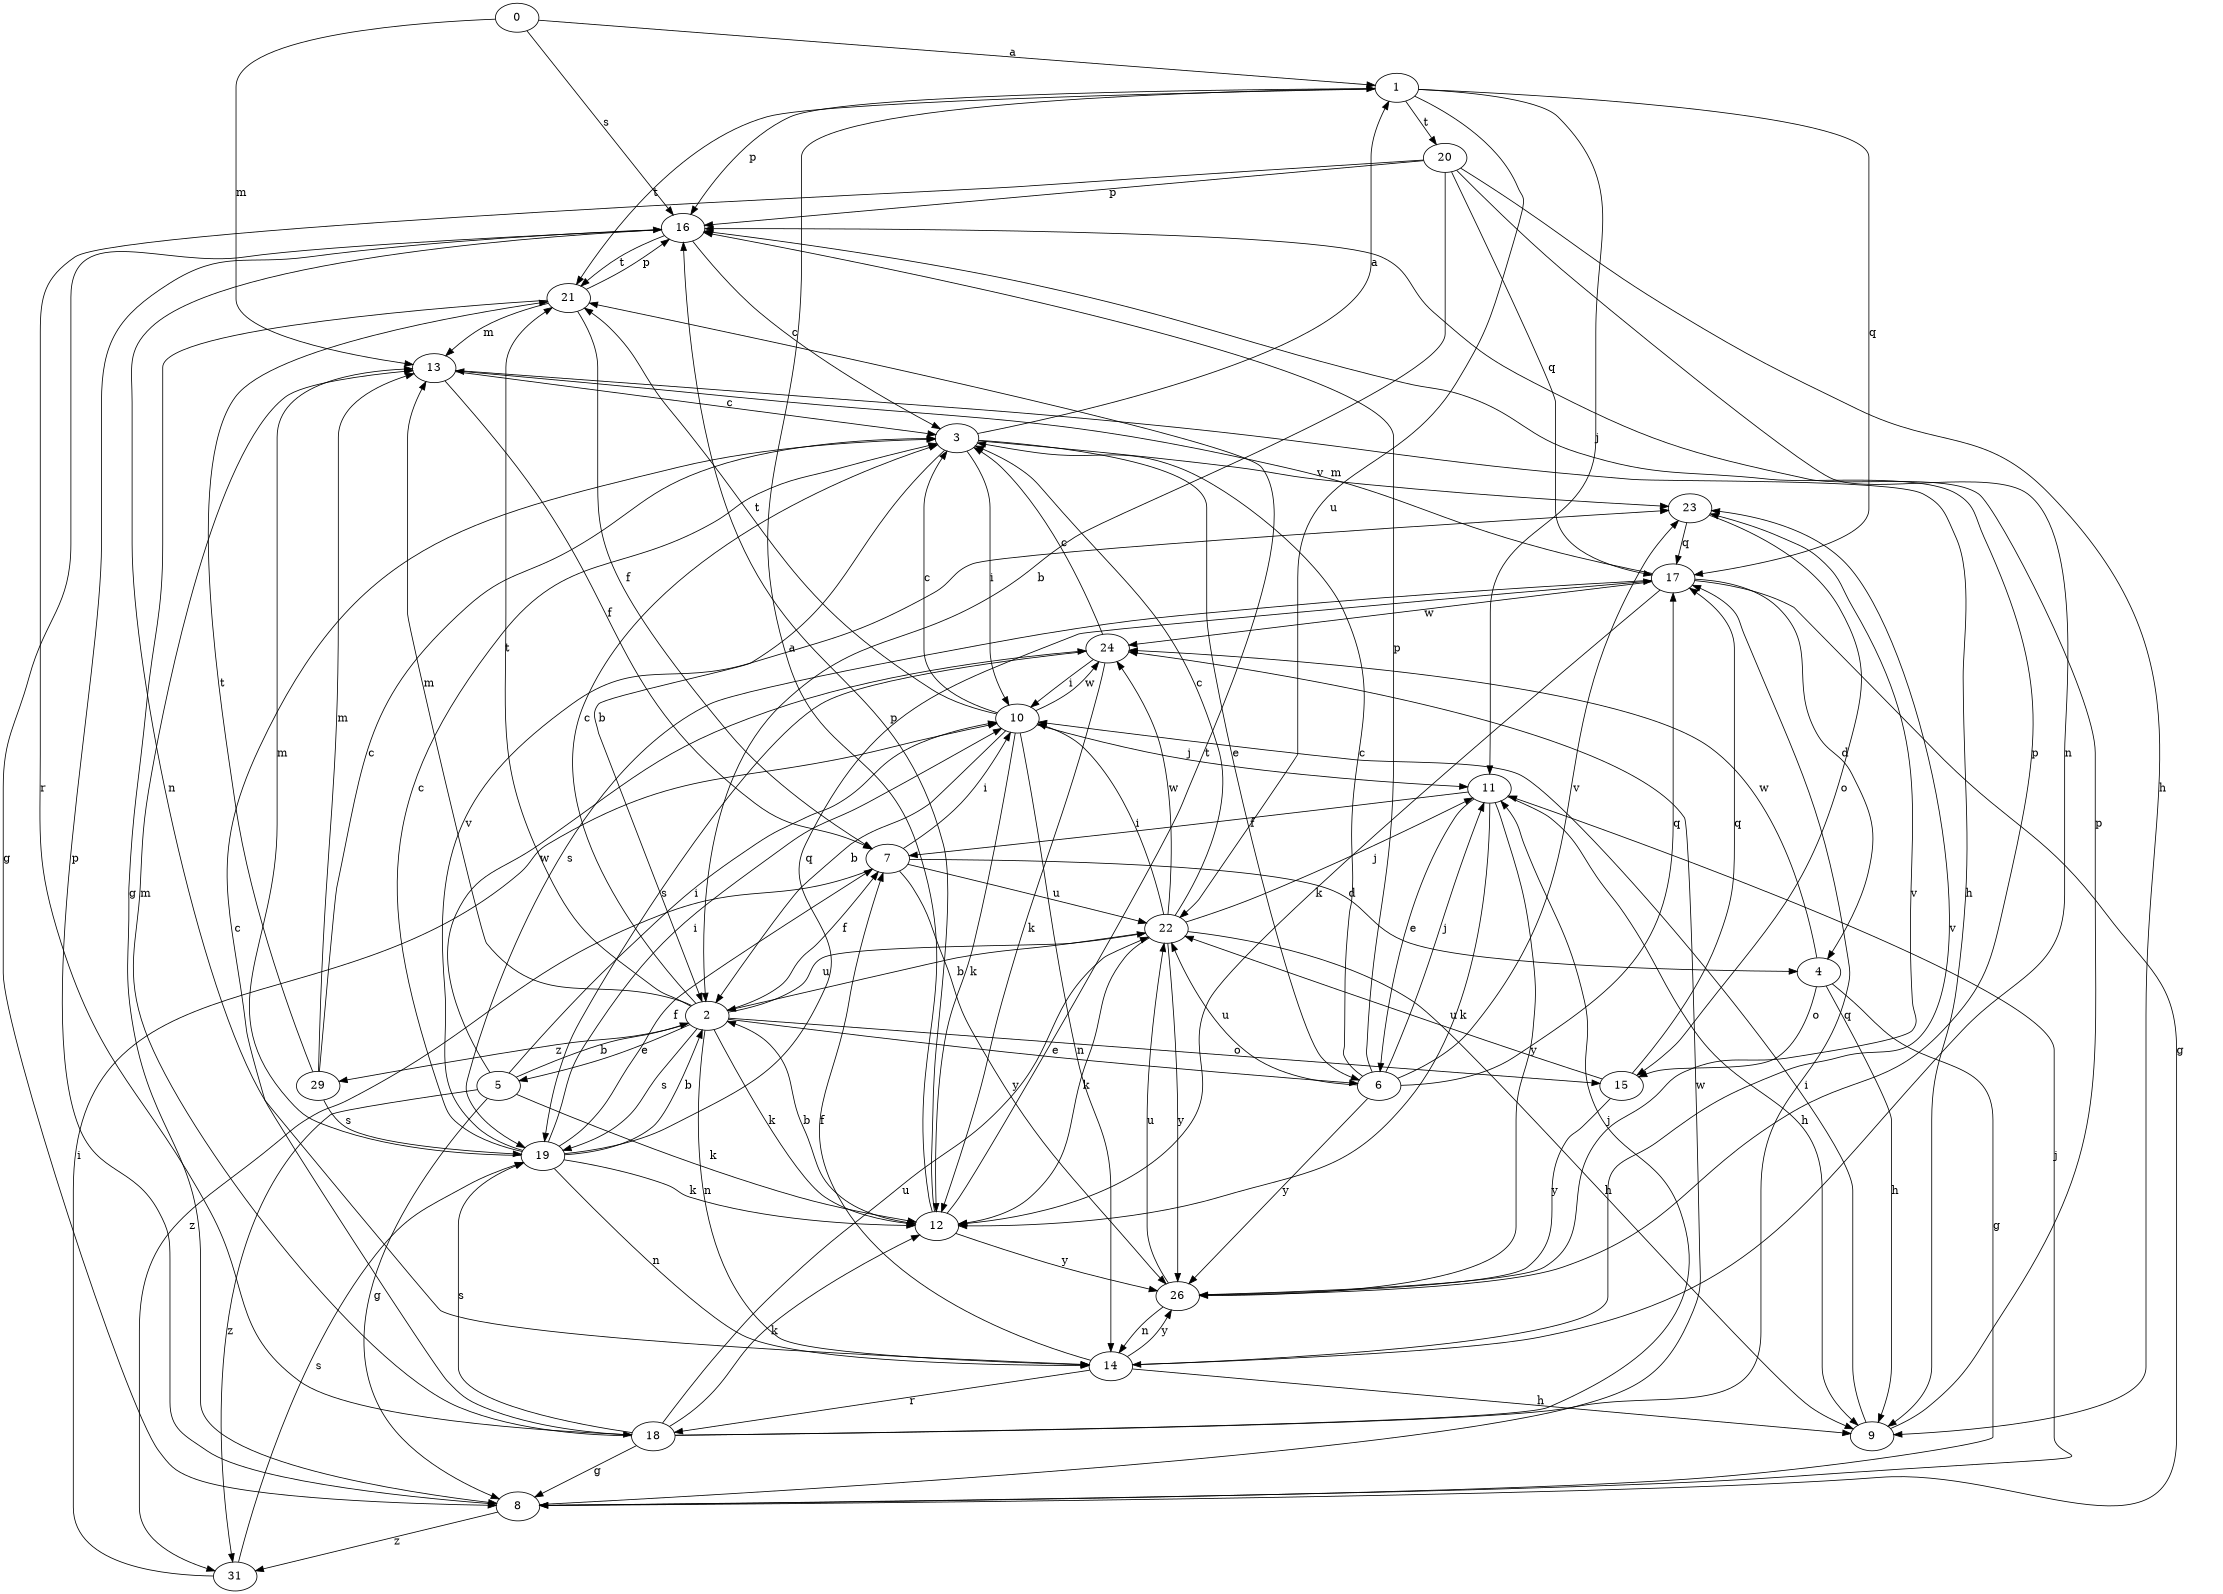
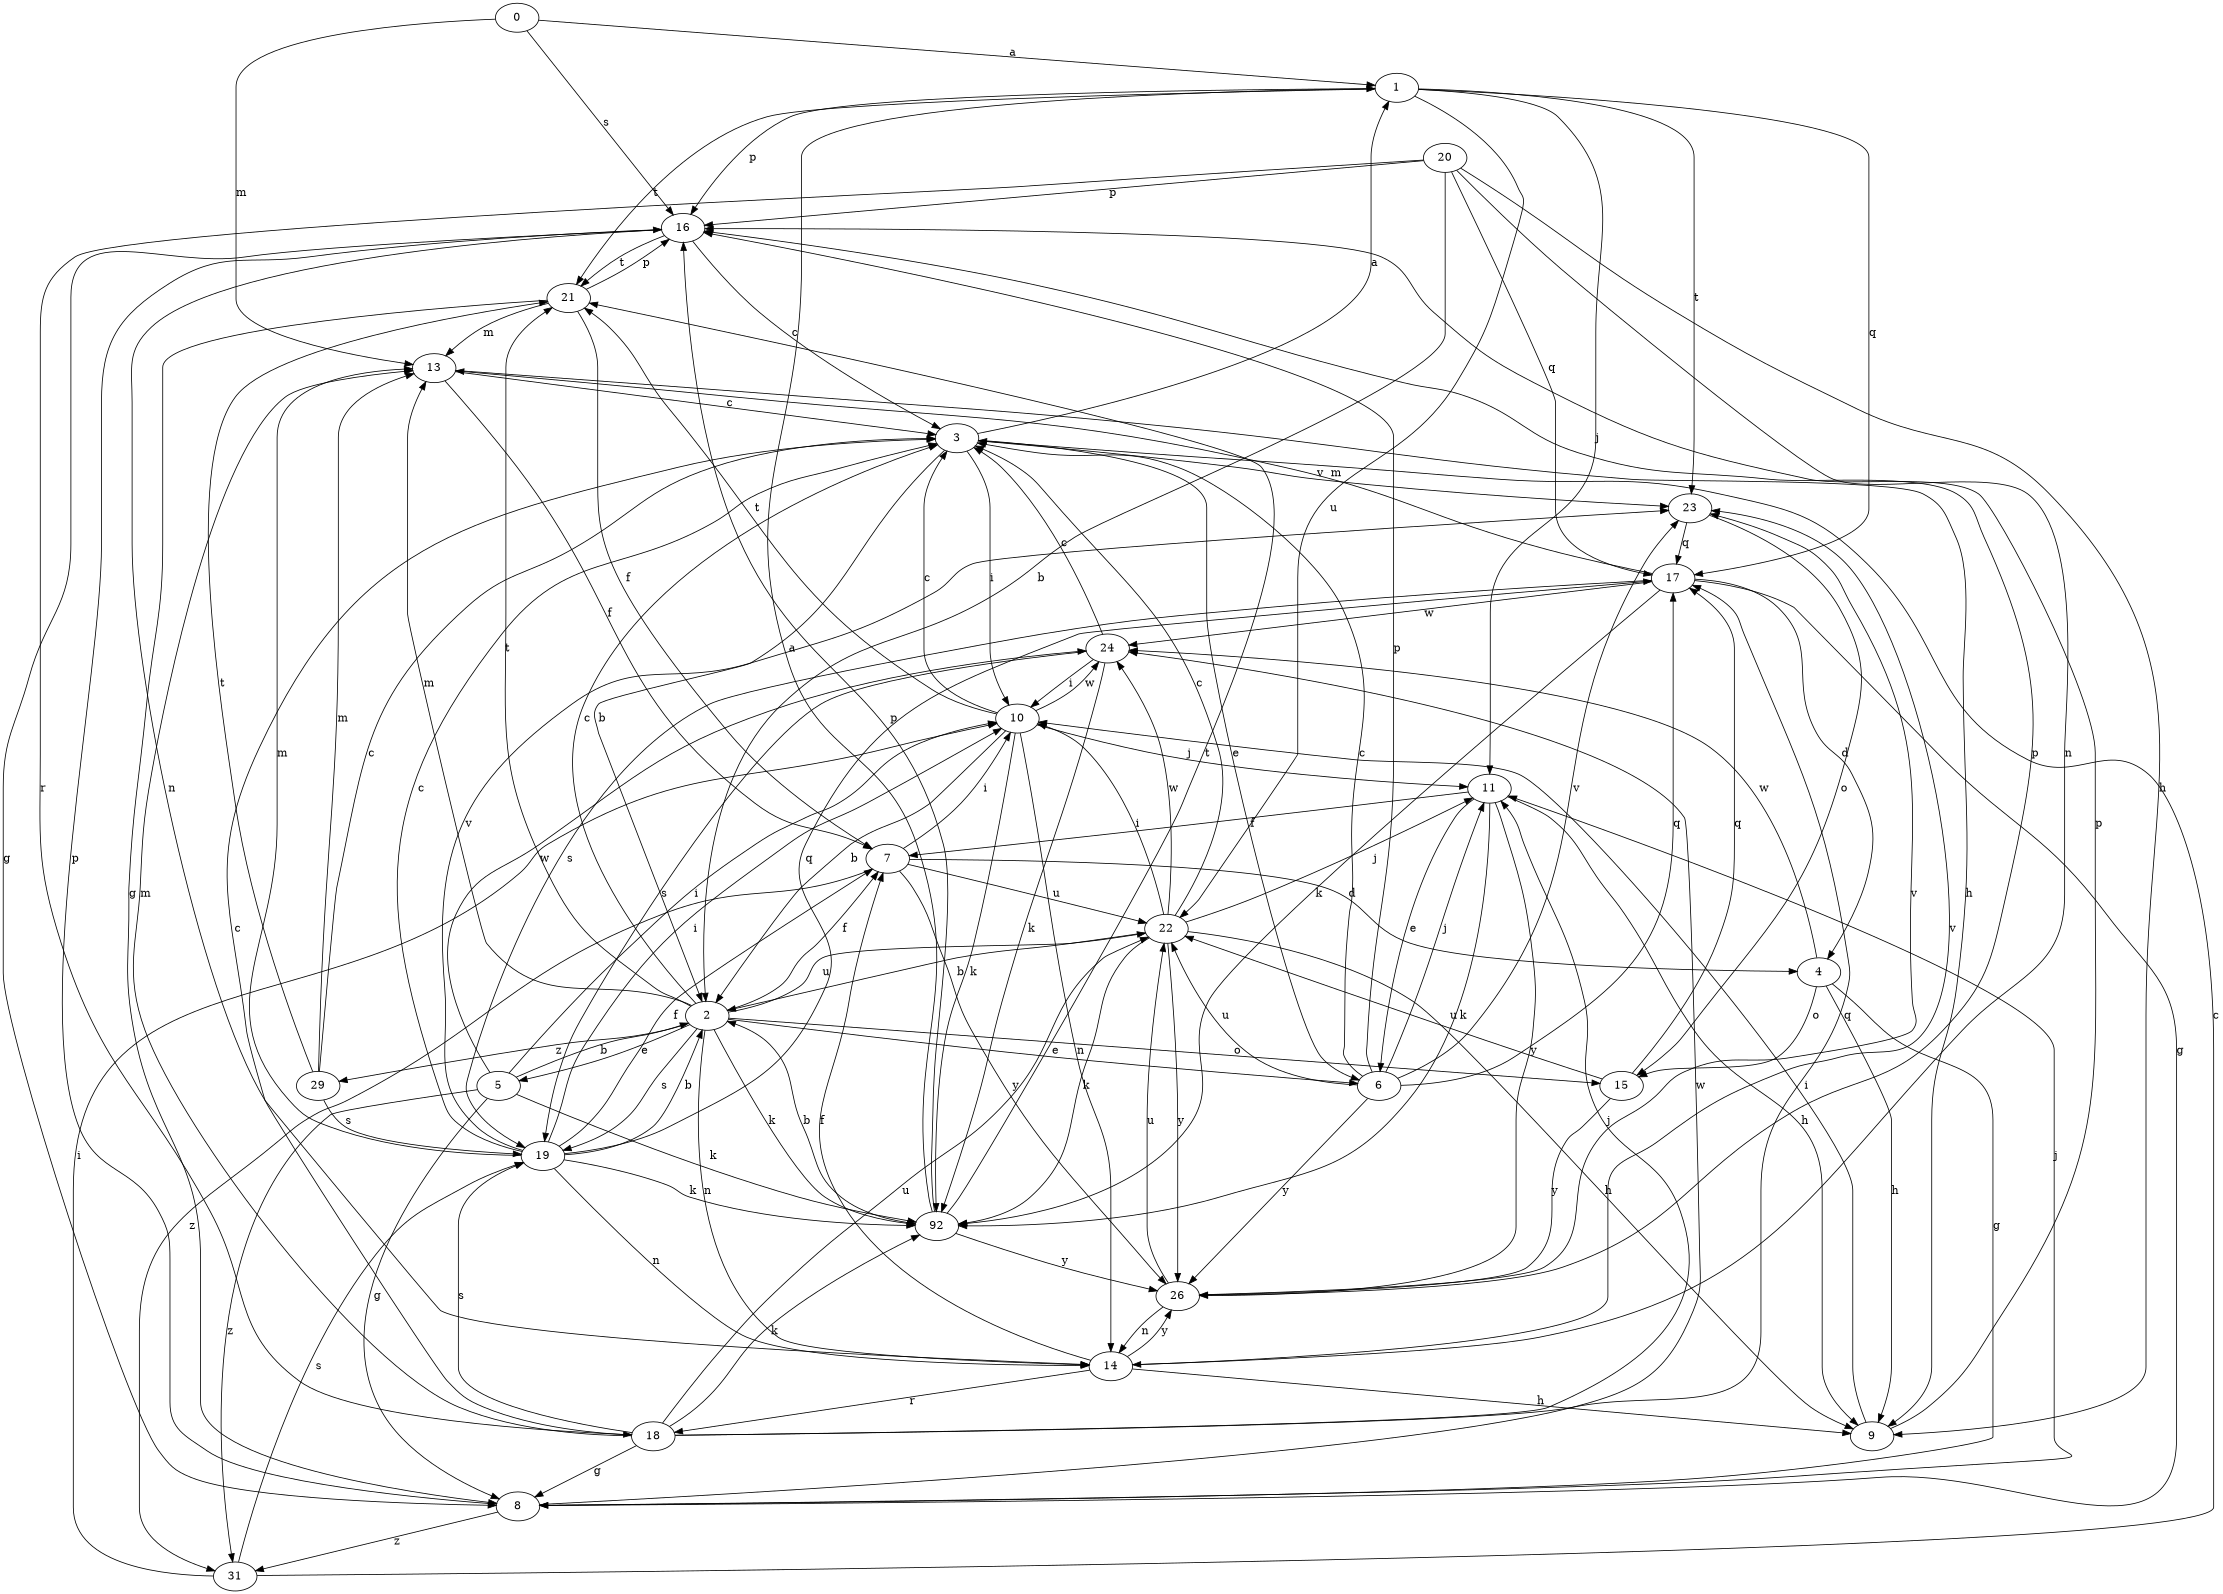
edge "1" -> "20": now "1" -> "23"
node "12": label "12" -> "92"
edge "31" -> "3": added, label "c"
